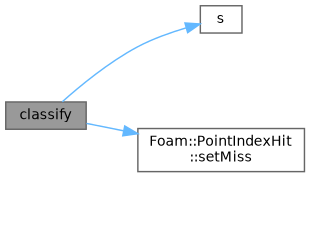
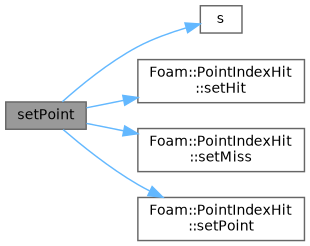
node "Foam::PointIndexHit ::setHit": added
node "classify": label "classify" -> "setPoint"
node "Foam::PointIndexHit ::setPoint": added
